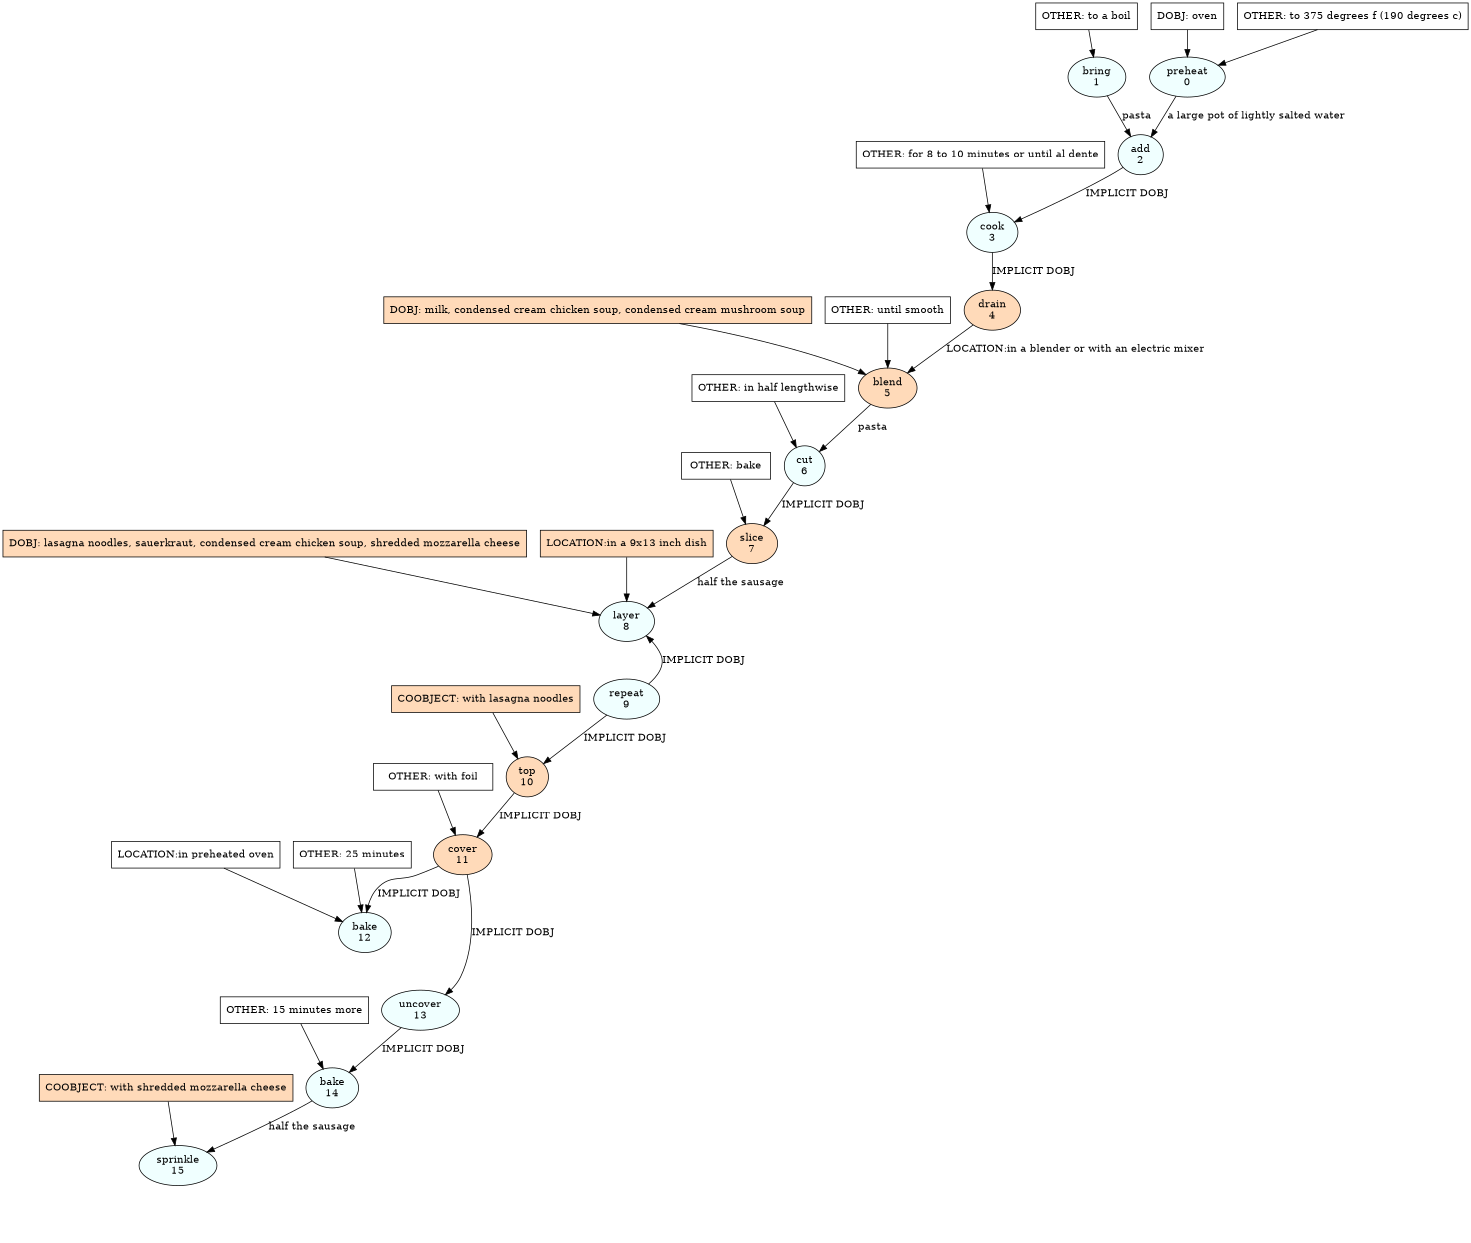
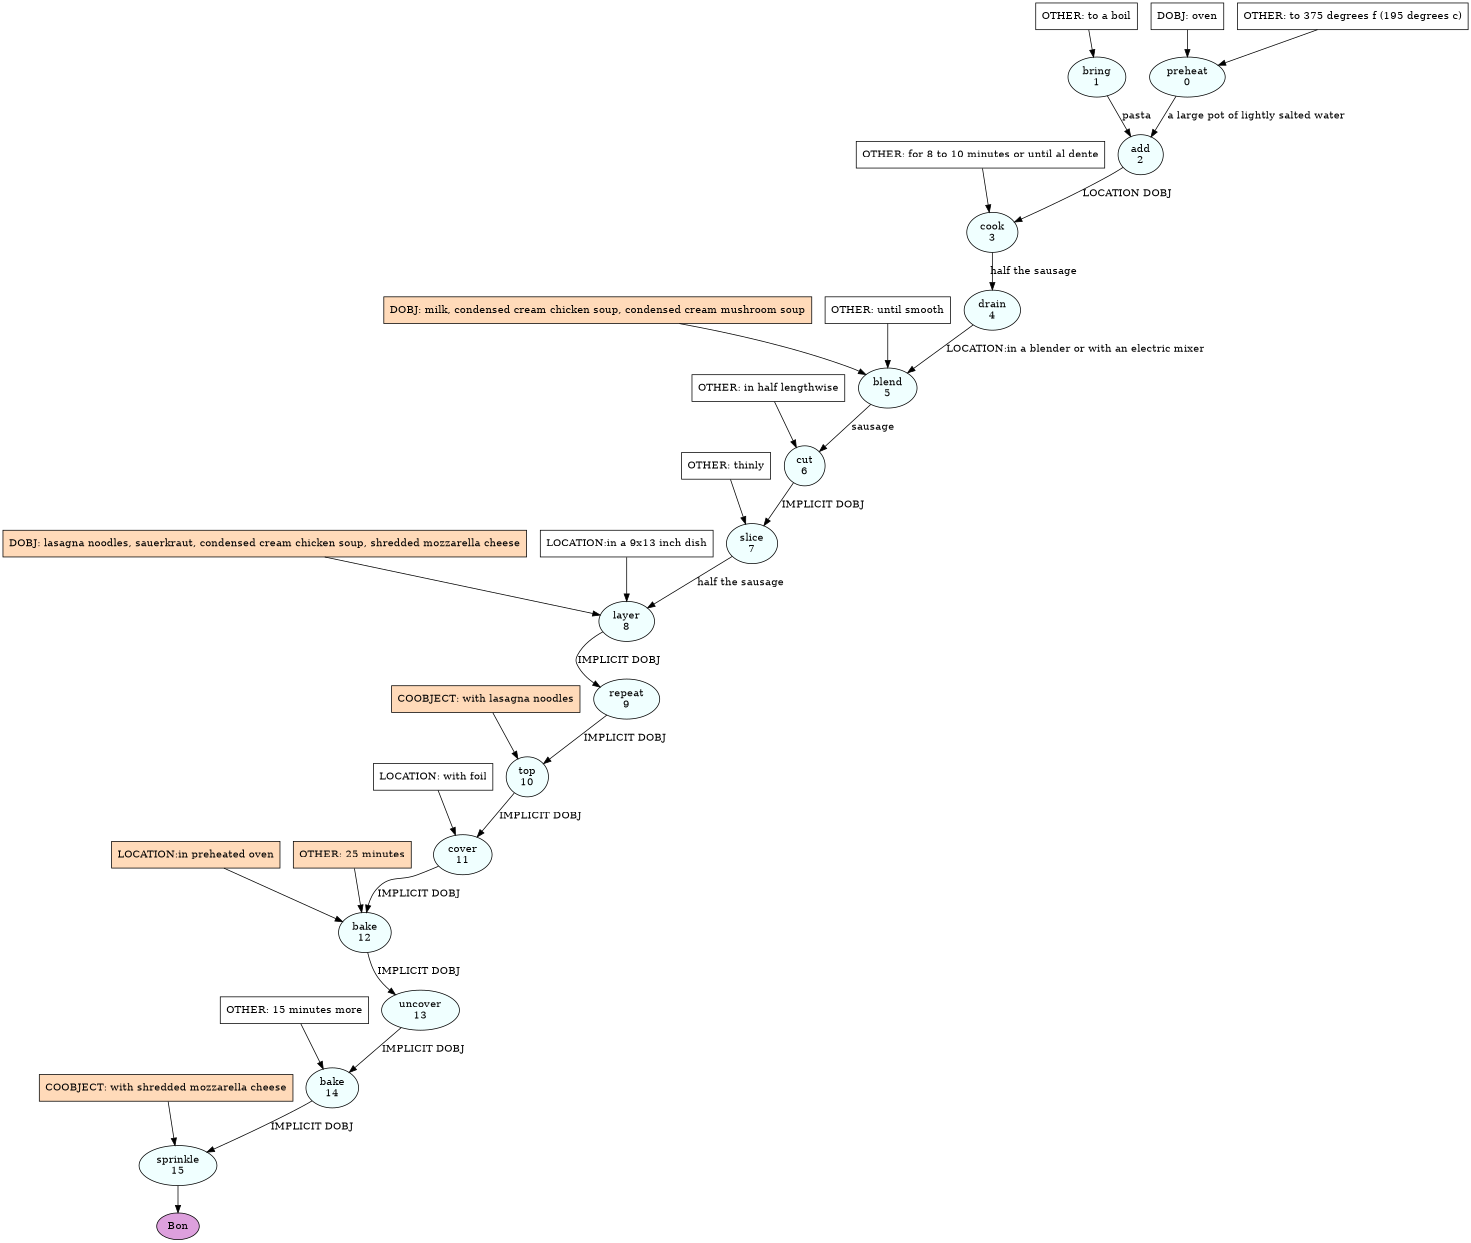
node "OTHER: to 375 degrees f (190 degrees c)": label "OTHER: to 375 degrees f (190 degrees c)" -> "OTHER: to 375 degrees f (195 degrees c)"
edge "add 2" -> "cook 3": label "IMPLICIT DOBJ" -> "LOCATION DOBJ"
edge "cook 3" -> "drain 4": label "IMPLICIT DOBJ" -> "half the sausage"
node "drain 4": fillcolor peachpuff -> azure
node "blend 5": fillcolor peachpuff -> azure
edge "blend 5" -> "cut 6": label "pasta" -> "sausage"
node "OTHER: bake": label "OTHER: bake" -> "OTHER: thinly"
node "LOCATION:in a 9x13 inch dish": fillcolor peachpuff -> white
node "slice 7": fillcolor peachpuff -> azure
edge "repeat 9" -> "layer 8": reversed
node "OTHER: with foil": label "OTHER: with foil" -> "LOCATION: with foil"
node "top 10": fillcolor peachpuff -> azure
node "LOCATION:in preheated oven": fillcolor white -> peachpuff
node "OTHER: 25 minutes": fillcolor white -> peachpuff
node "cover 11": fillcolor peachpuff -> azure
edge "cover 11" -> "uncover 13": now "bake 12" -> "uncover 13"
edge "bake 14" -> "sprinkle 15": label "half the sausage" -> "IMPLICIT DOBJ"
node "Bon": added
